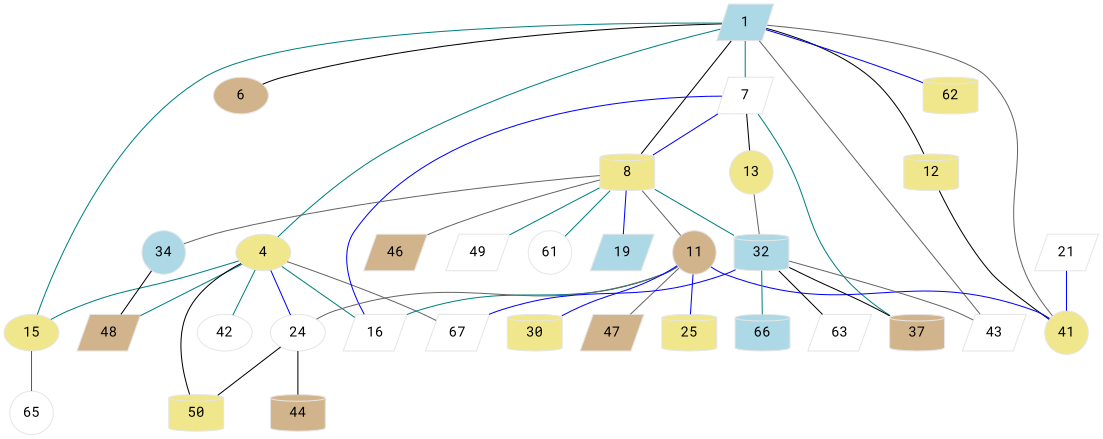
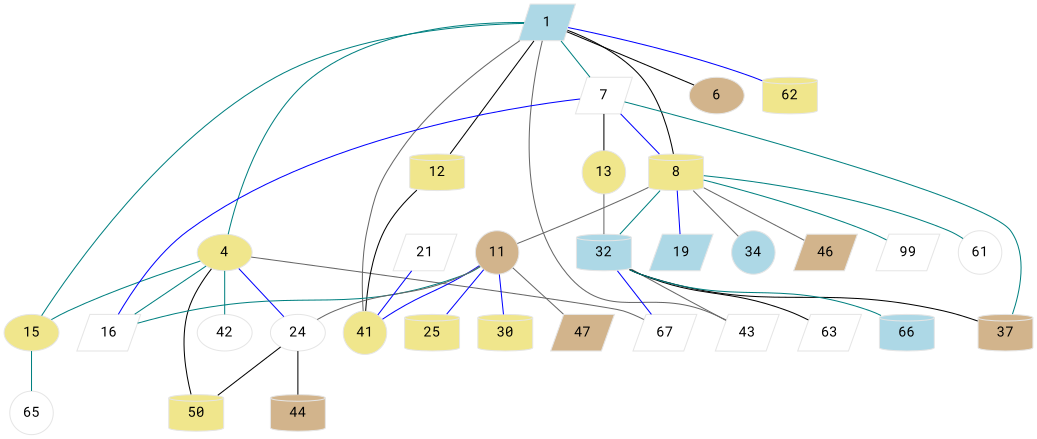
node "49": label "49" -> "99"
node "48": removed
